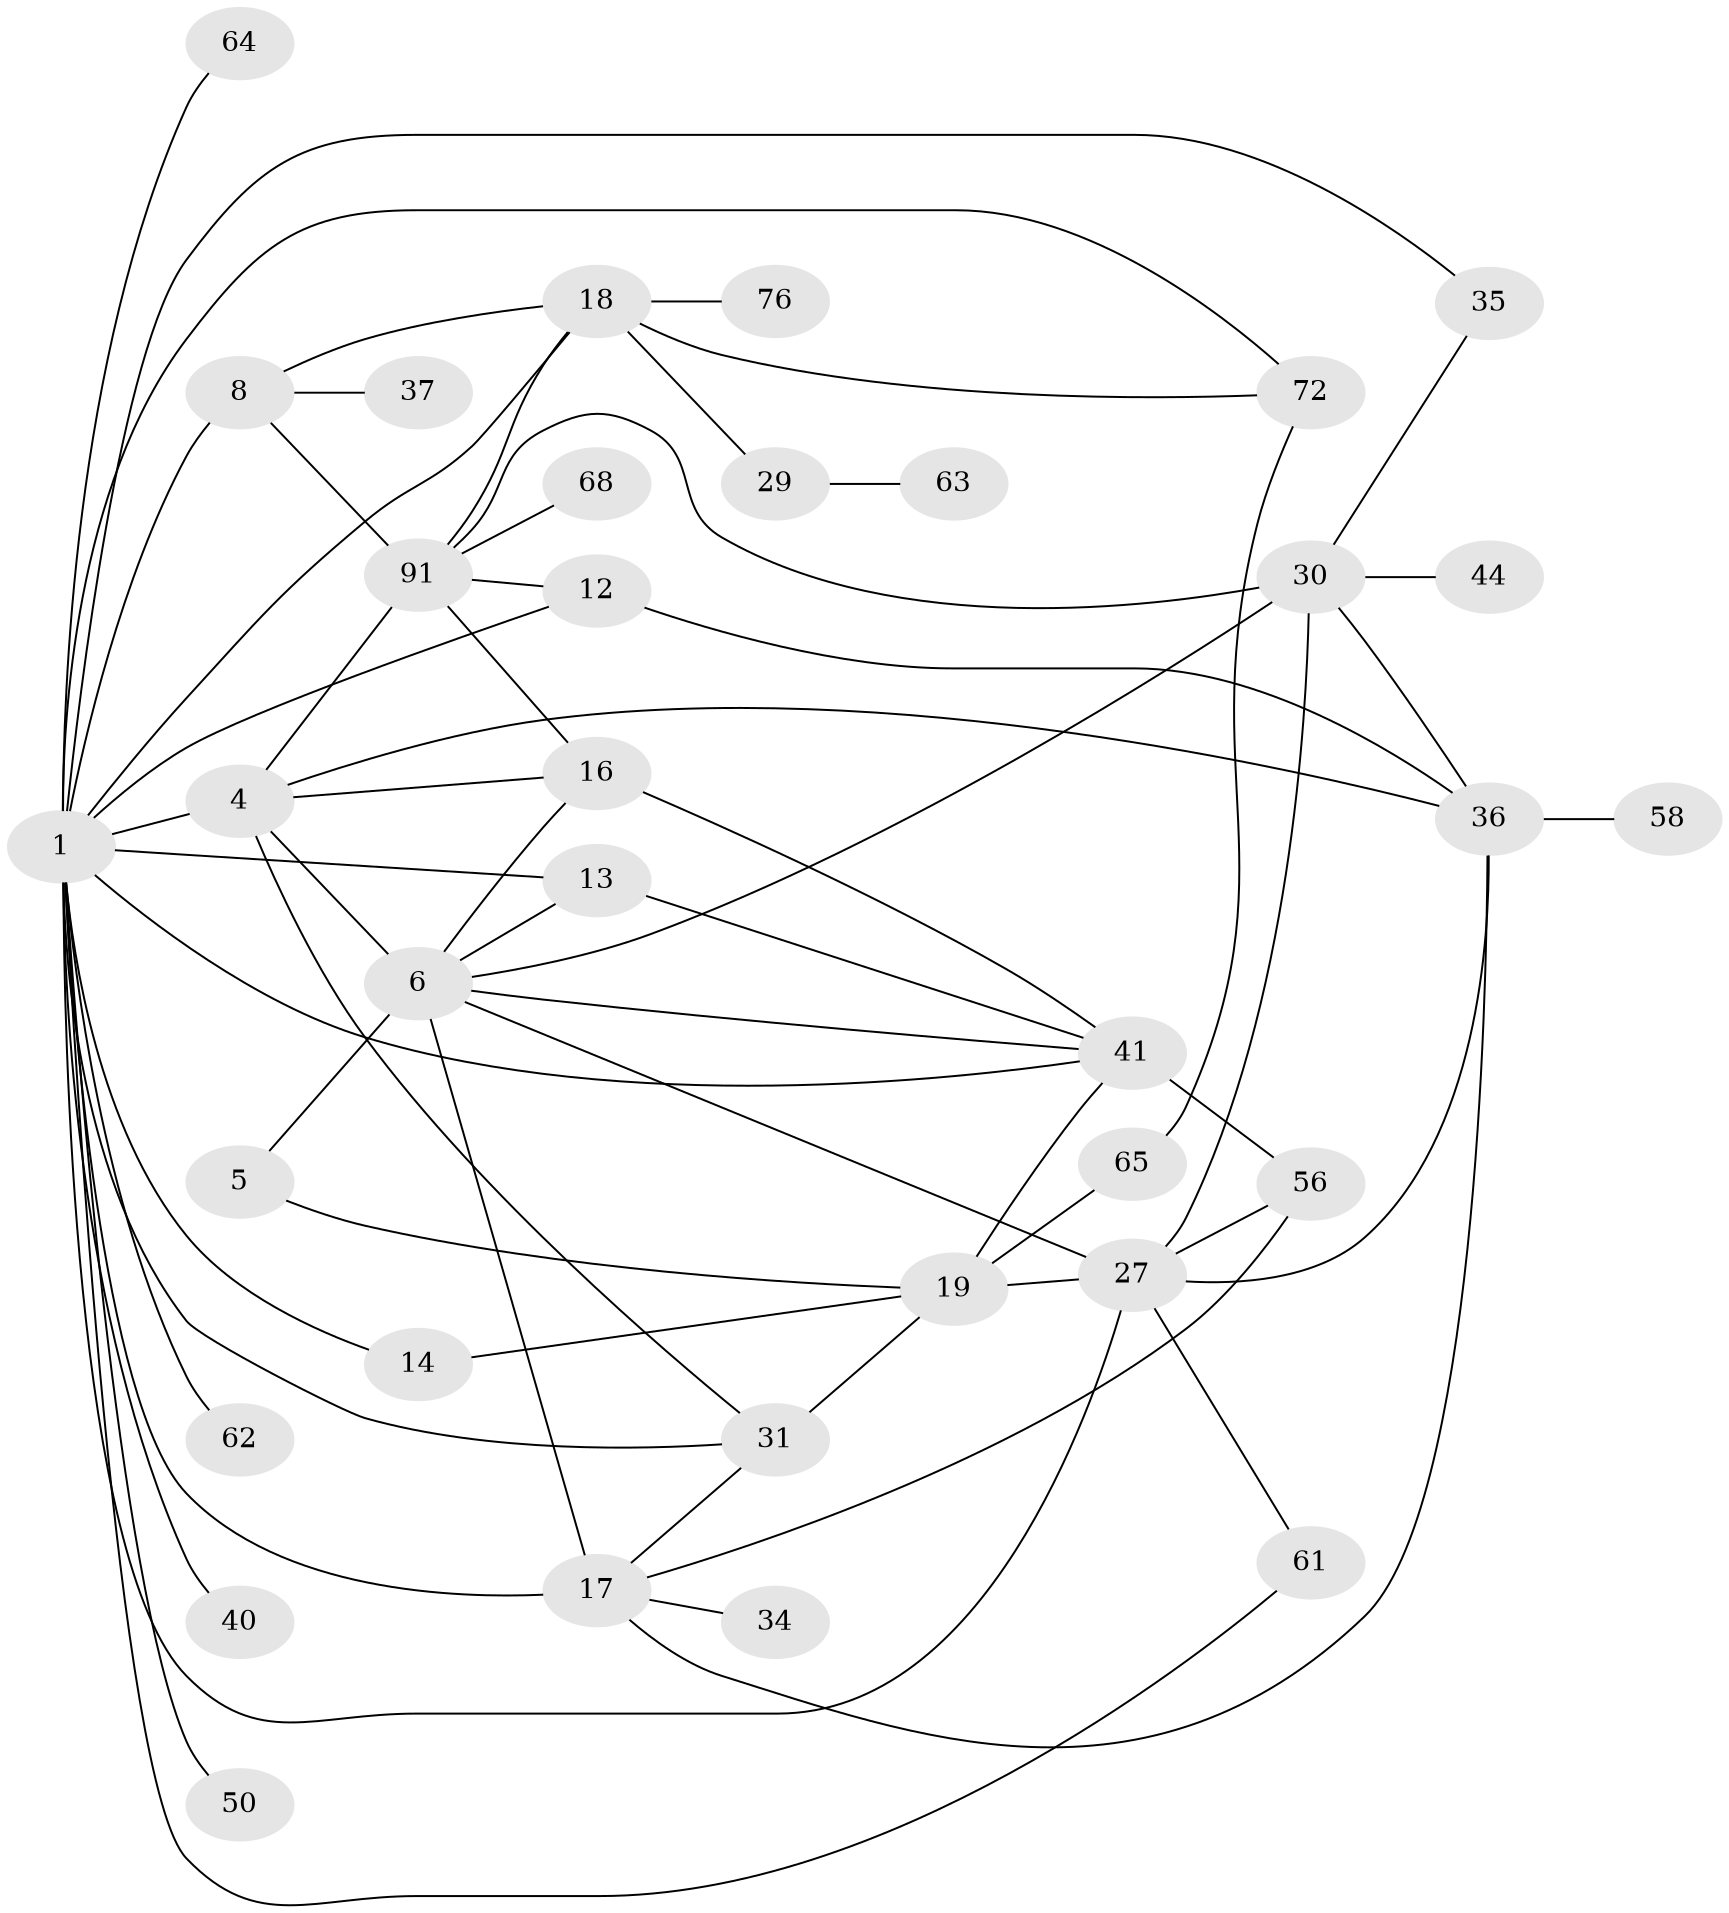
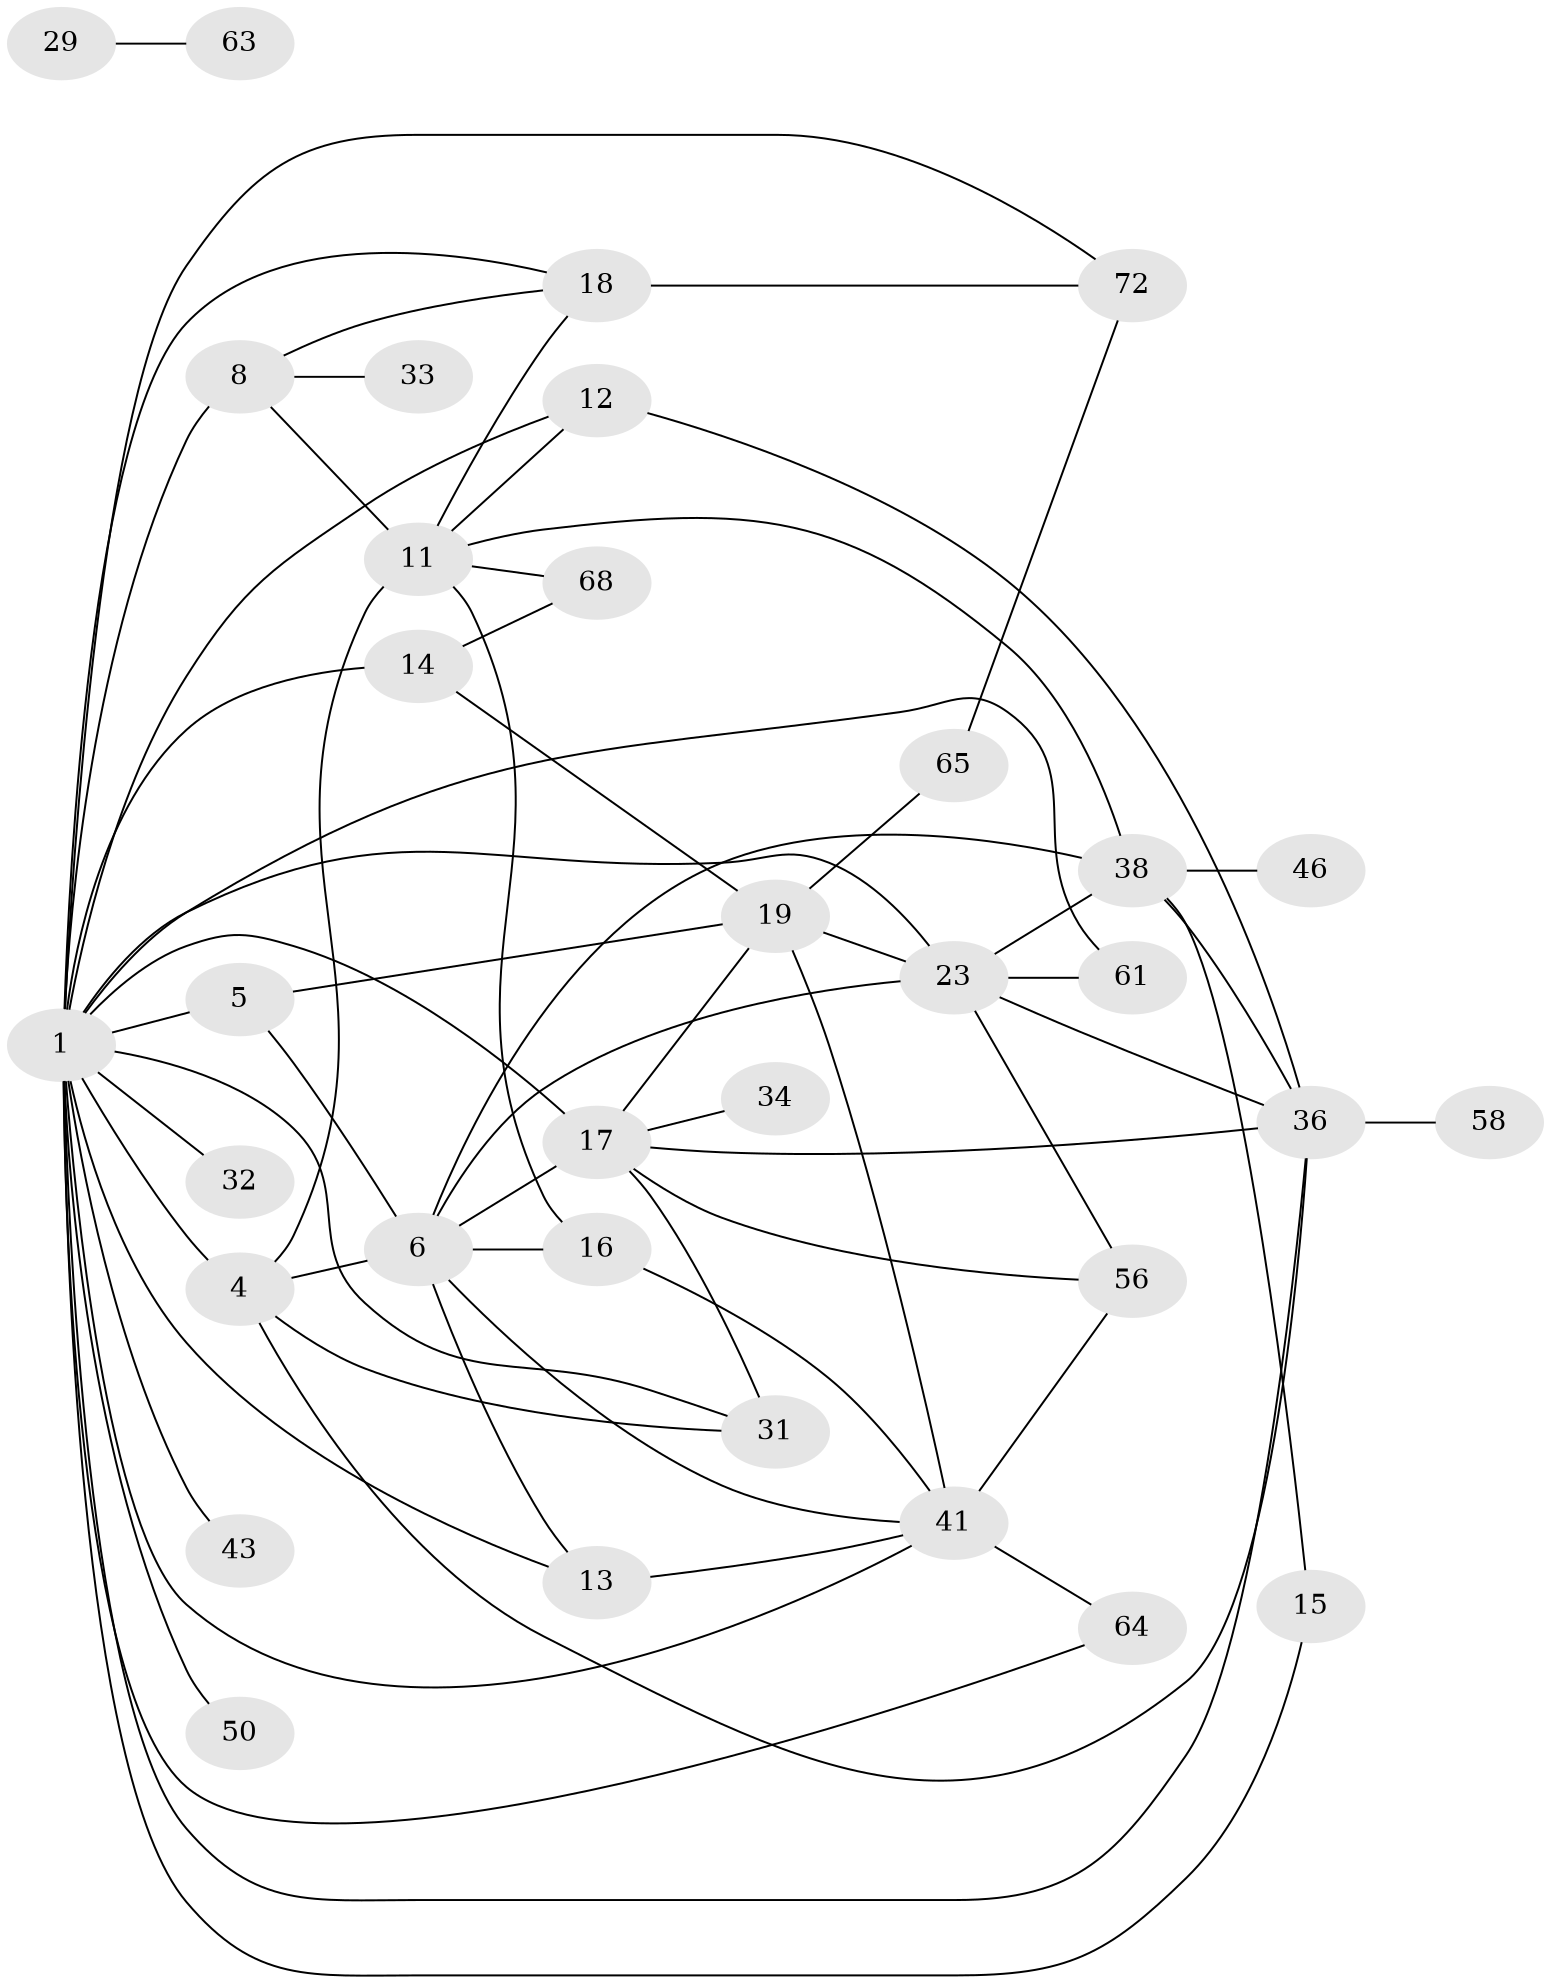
node "76": removed
node "35": label "35" -> "15"
node "37": label "37" -> "33"
edge "18" -- "29": removed
node "91": label "91" -> "11"
node "30": label "30" -> "38"
node "44": label "44" -> "46"
edge "68" -- "14": added
edge "16" -- "4": removed
edge "5" -- "1": added
node "27": label "27" -> "23"
edge "19" -- "31": now "19" -- "17"
node "62": label "62" -> "32"
edge "41" -- "64": added
node "40": label "40" -> "43"
edge "1" -- "36": added
